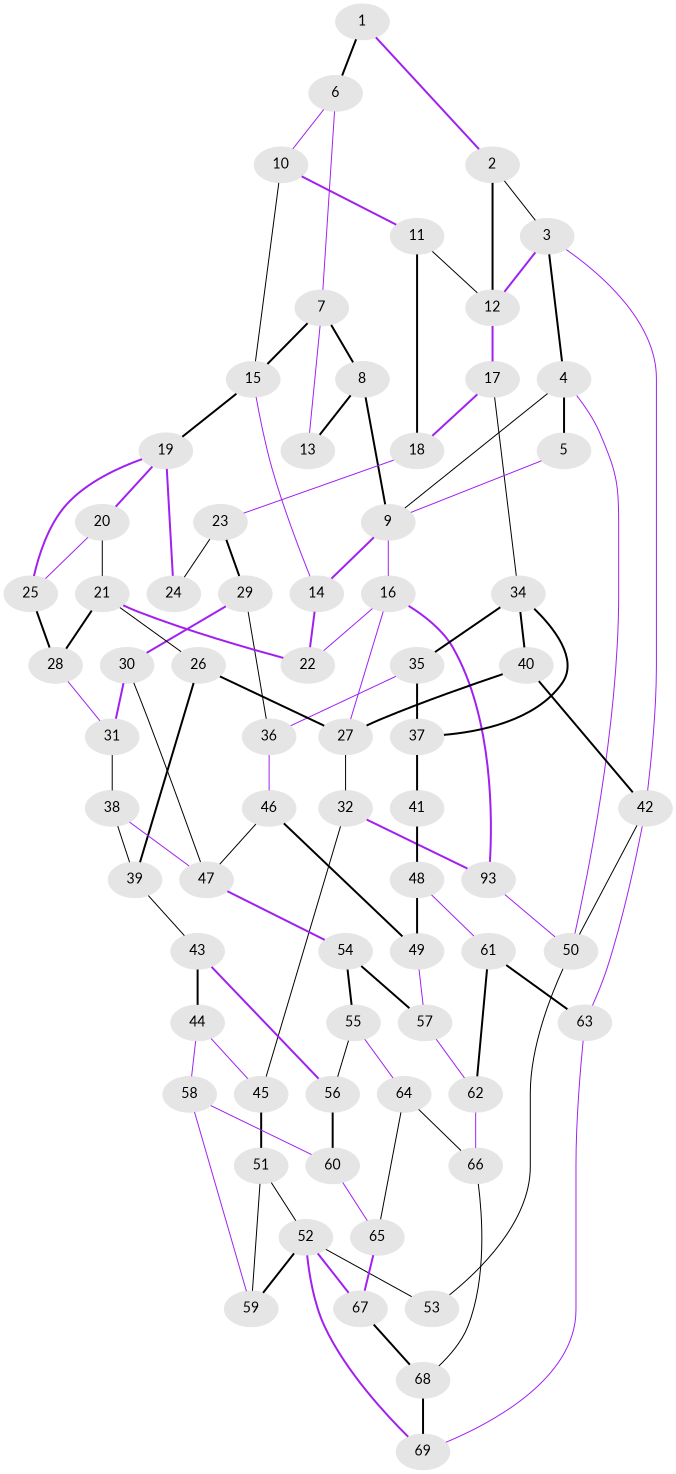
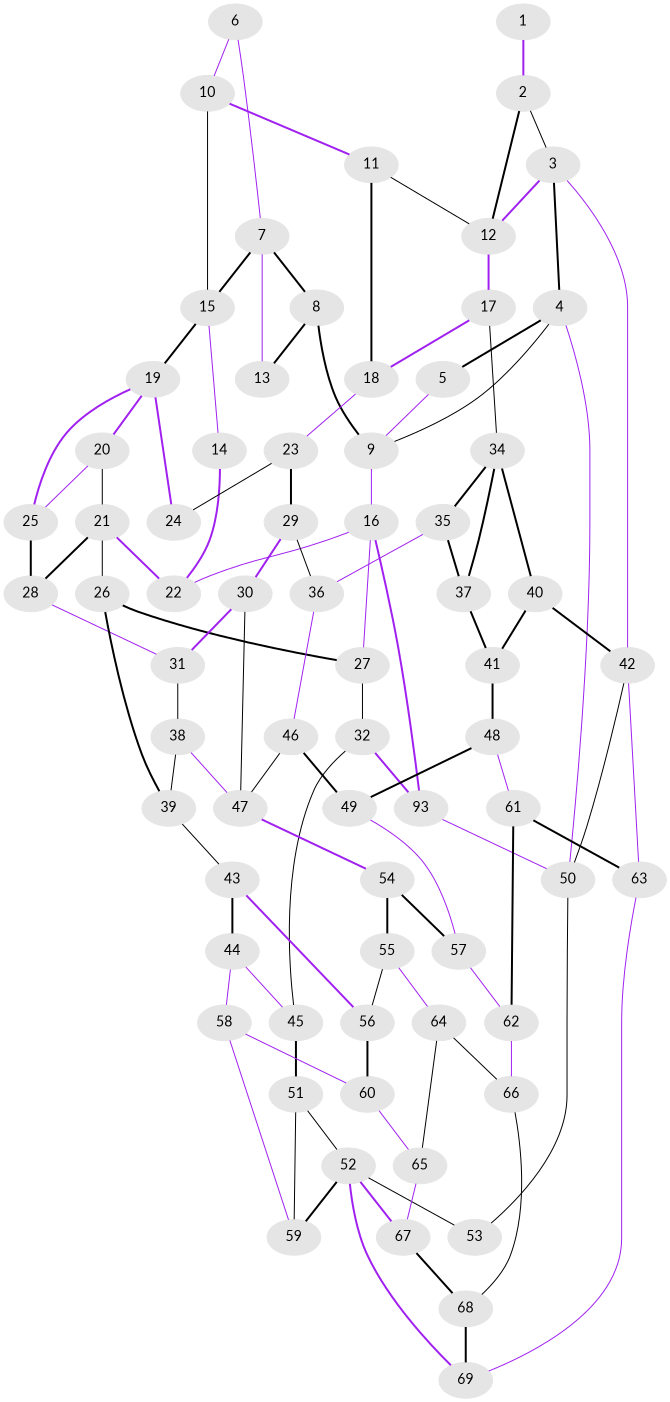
edge "1" -- "6": removed
edge "9" -- "14": removed
edge "40" -- "27": now "40" -- "41"
edge "65" -- "67": style bold -> solid
